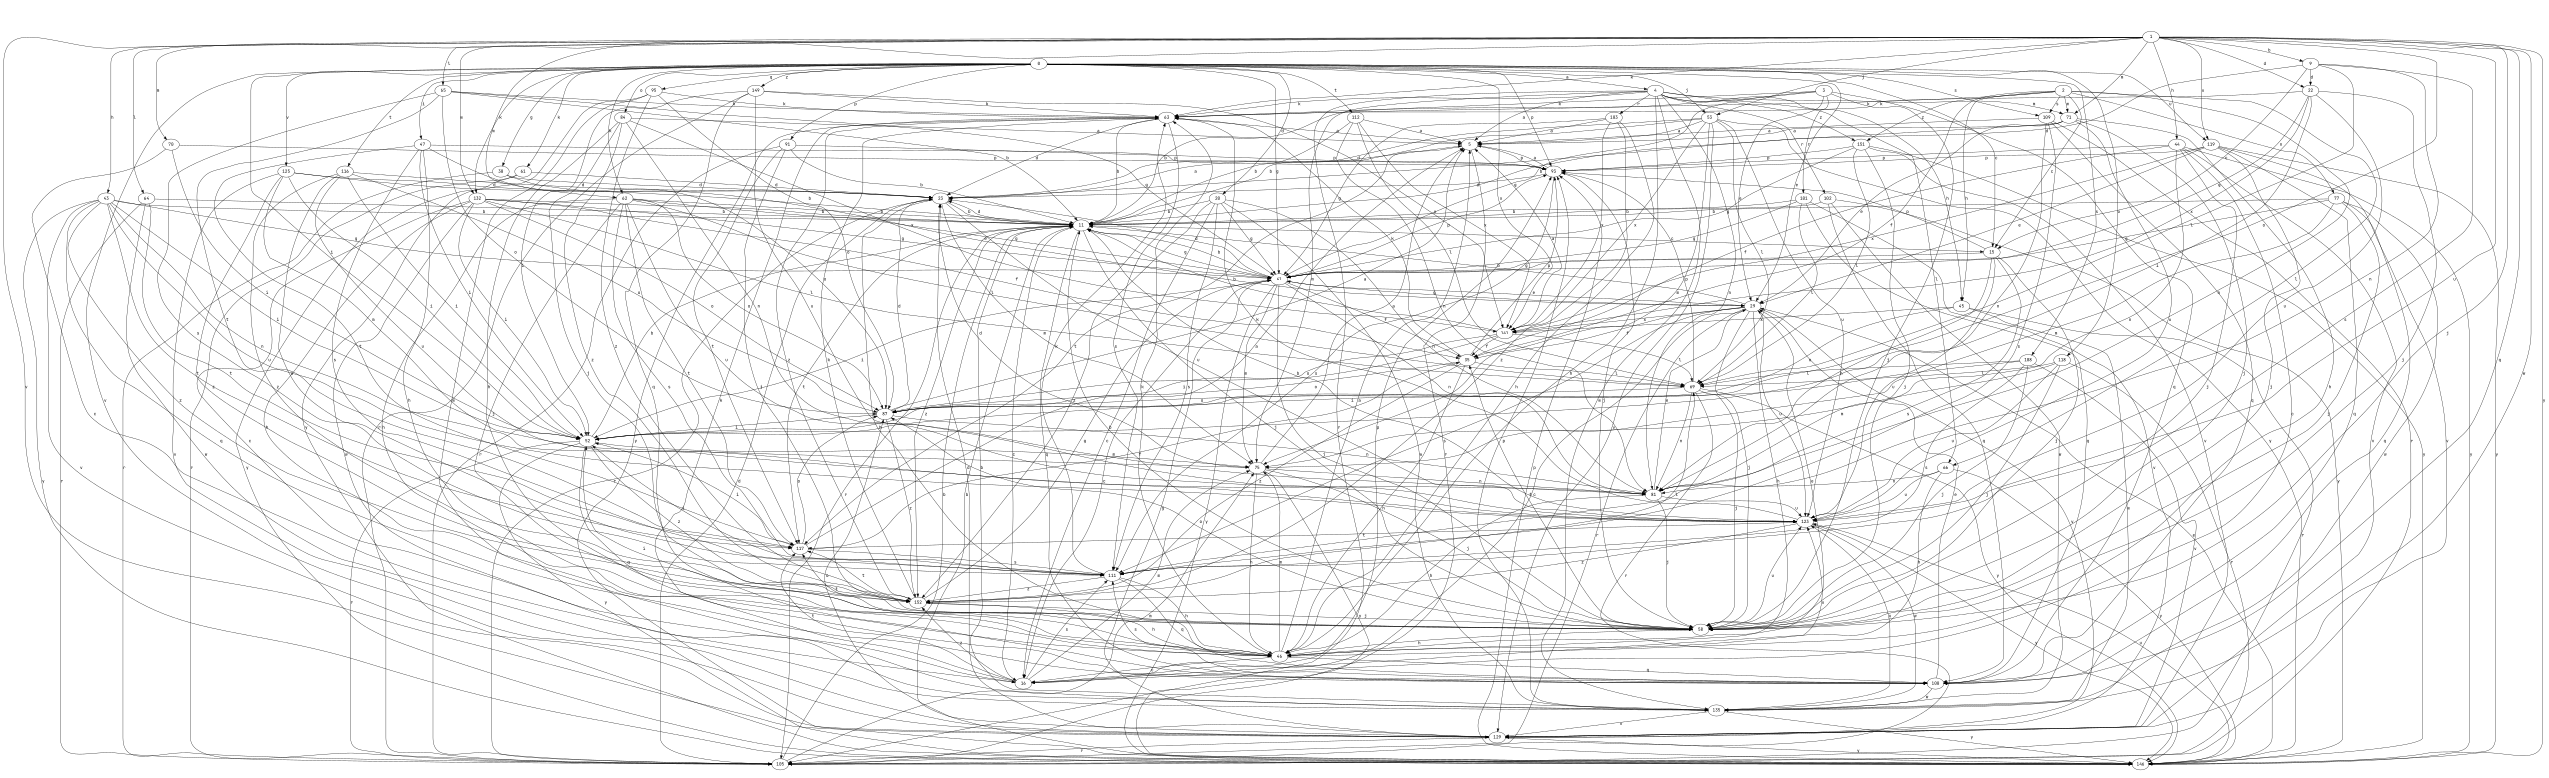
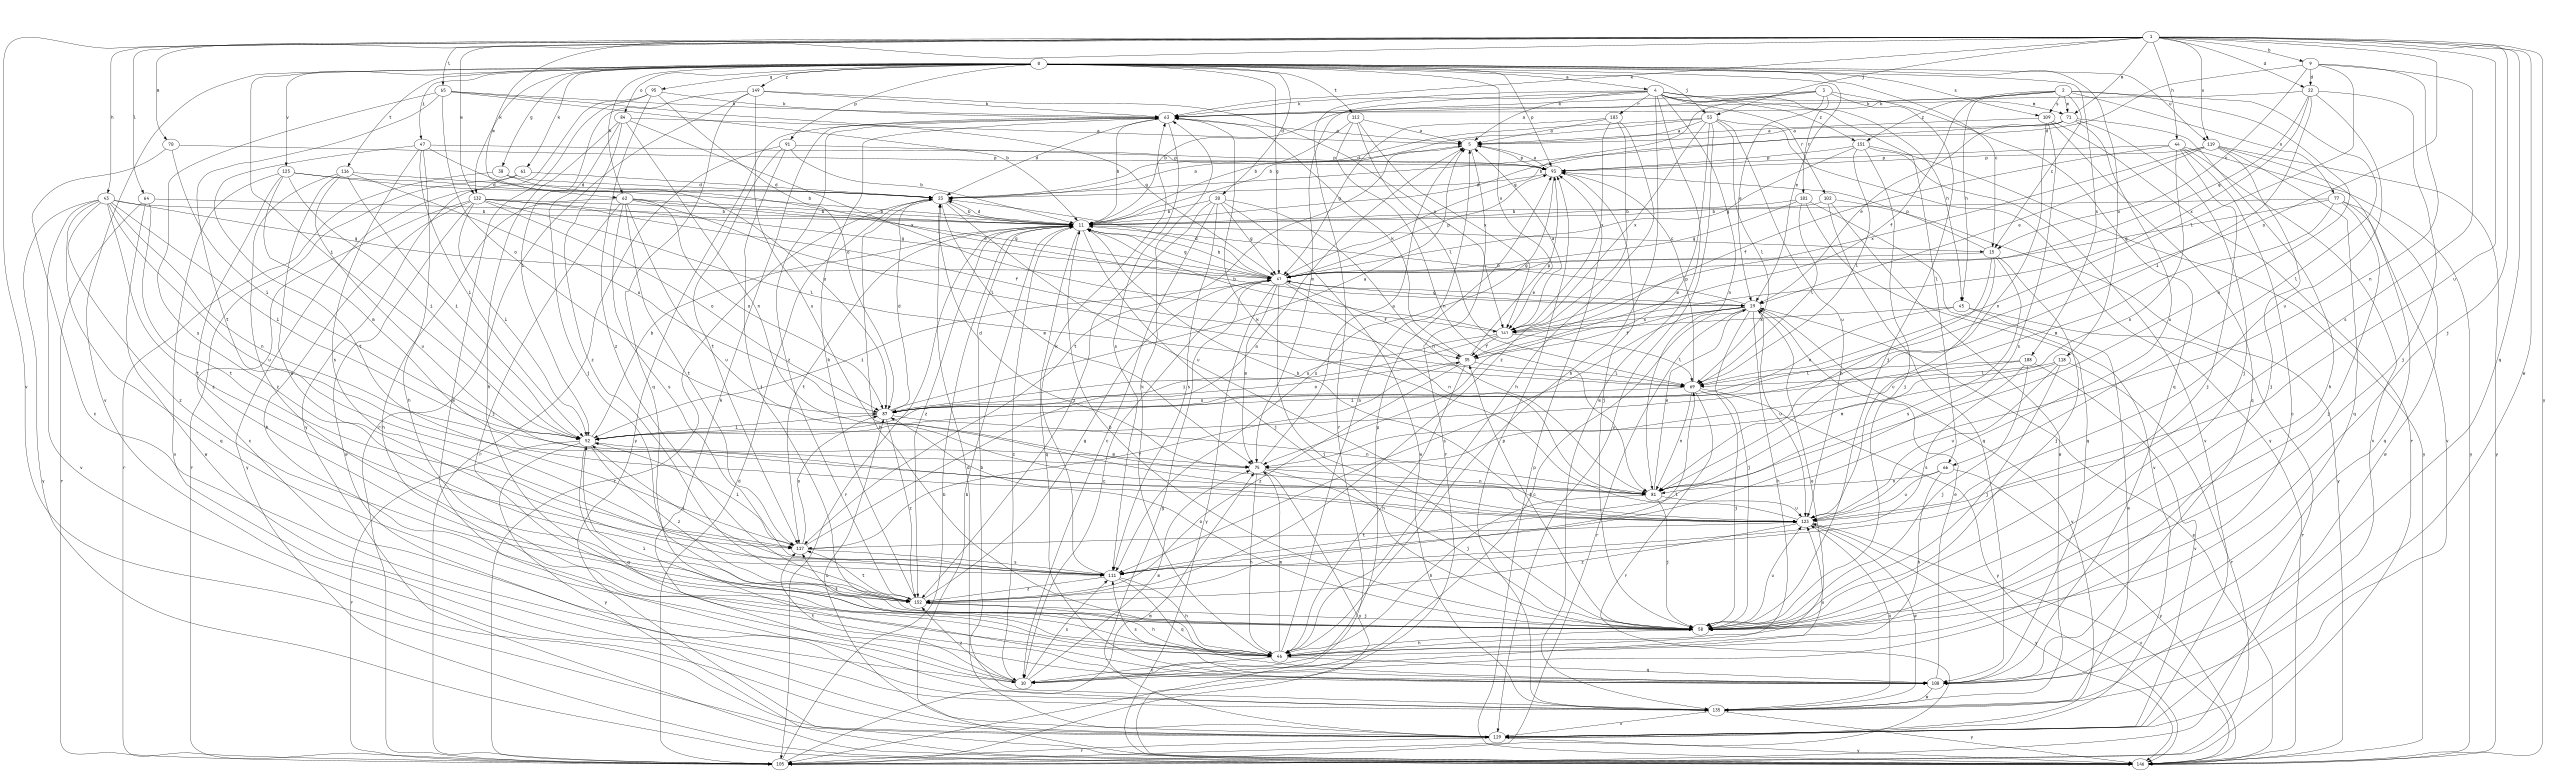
node "16": label "16" -> "10"
